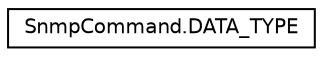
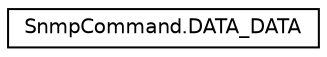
node "SnmpCommand.DATA_TYPE": label "SnmpCommand.DATA_TYPE" -> "SnmpCommand.DATA_DATA"
